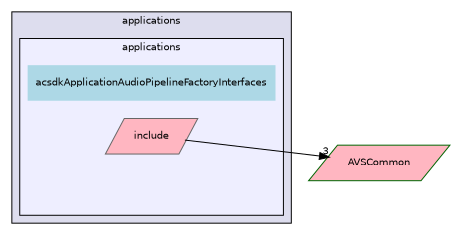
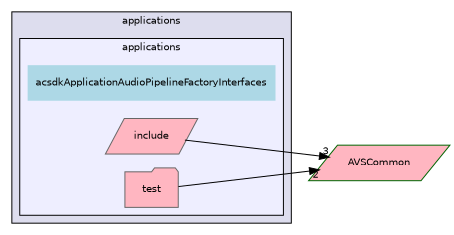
node "test": added
